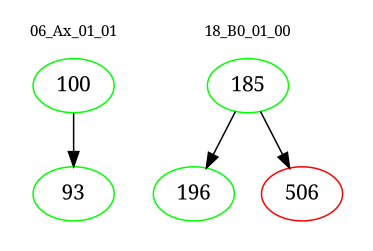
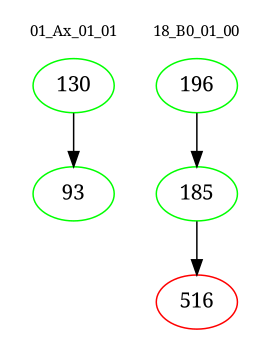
cluster "06_Ax_01_01": label "06_Ax_01_01" -> "01_Ax_01_01"
node "100": label "100" -> "130"
edge "185" -> "196": reversed
node "506": label "506" -> "516"
